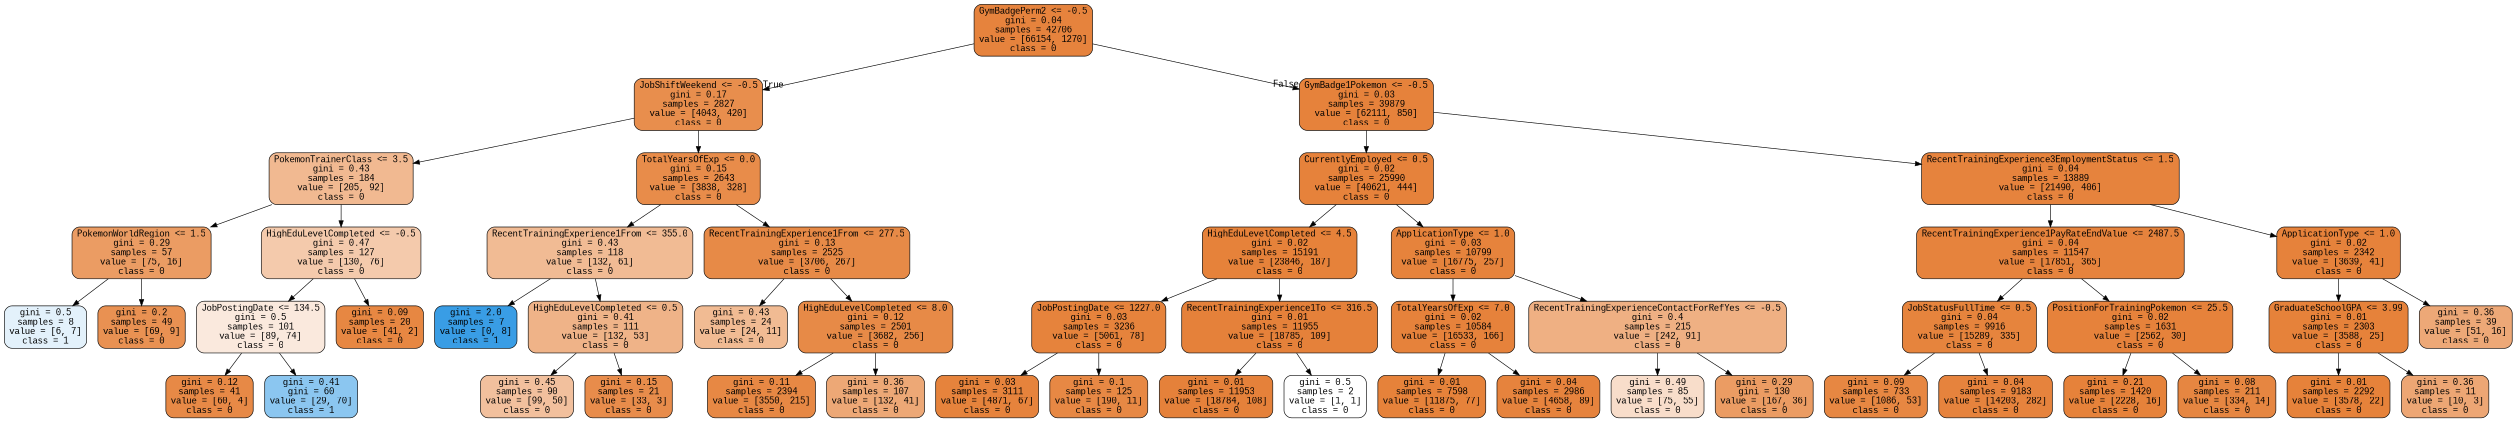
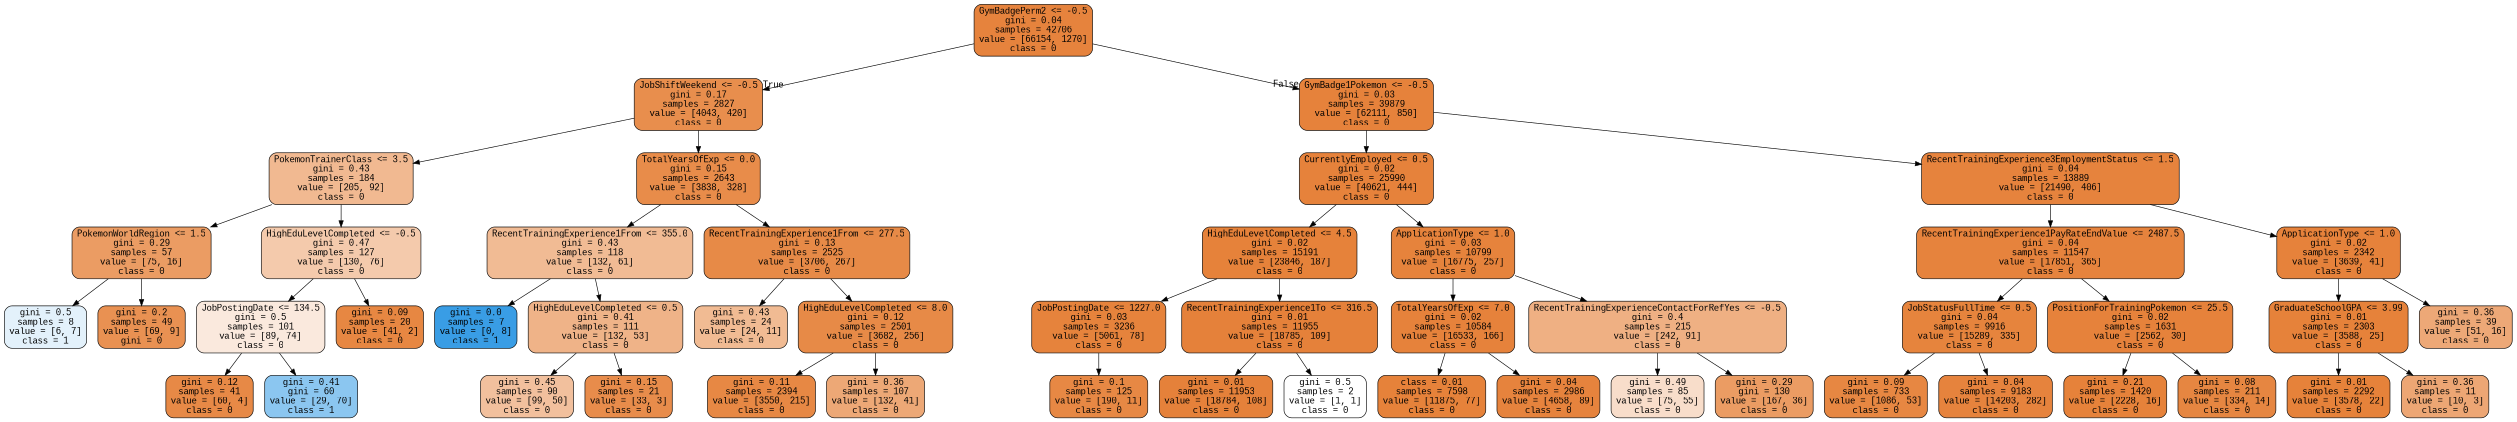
node "gini = 0.2 samples = 49 value = [69, 9] class = 0": label "gini = 0.2 samples = 49 value = [69, 9] class = 0" -> "gini = 0.2 samples = 49 value = [69, 9] gini = 0"
node "gini = 2.0 samples = 7 value = [0, 8] class = 1": label "gini = 2.0 samples = 7 value = [0, 8] class = 1" -> "gini = 0.0 samples = 7 value = [0, 8] class = 1"
node "gini = 0.03 samples = 3111 value = [4871, 67] class = 0": removed
node "gini = 0.01 samples = 7598 value = [11875, 77] class = 0": label "gini = 0.01 samples = 7598 value = [11875, 77] class = 0" -> "class = 0.01 samples = 7598 value = [11875, 77] class = 0"
